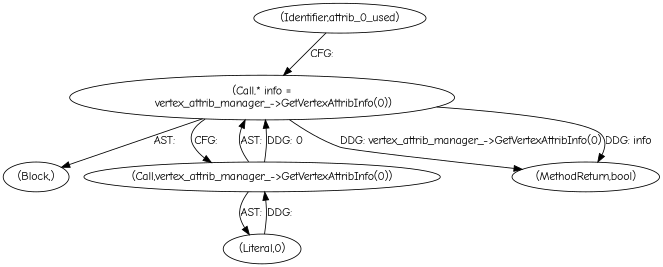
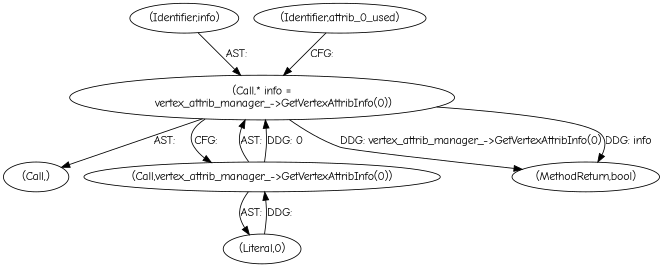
node "(Identifier,info)": added
node "(Block,)": label "(Block,)" -> "(Call,)"
